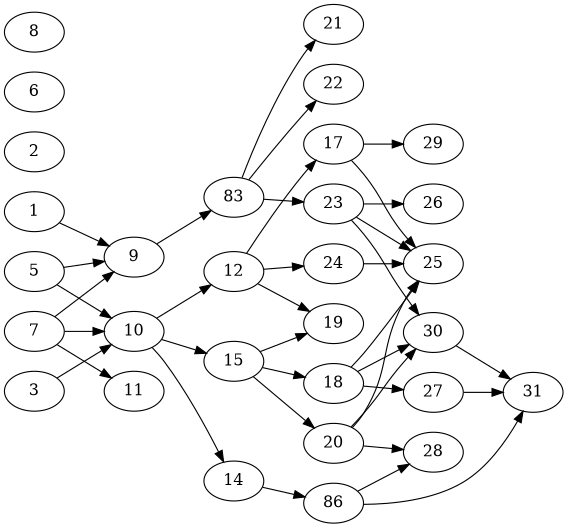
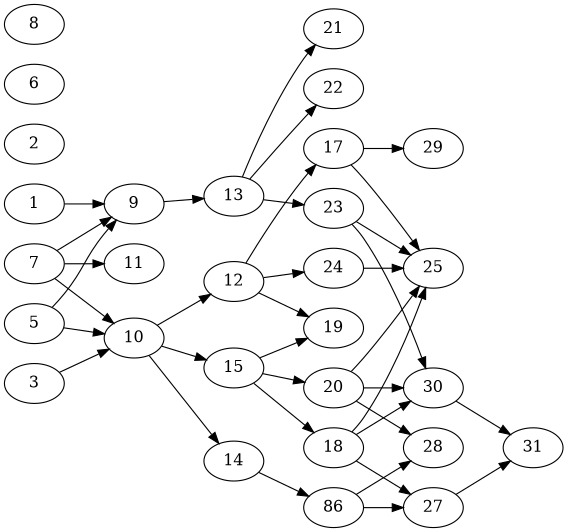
node "83": label "83" -> "13"
node "26": removed
edge "86" -> "31": now "86" -> "27"
